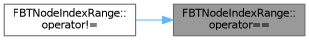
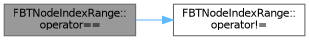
edge "FBTNodeIndexRange:: operator!=" -> "FBTNodeIndexRange:: operator==": reversed
